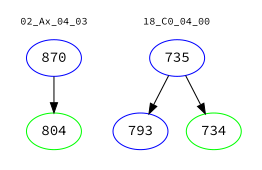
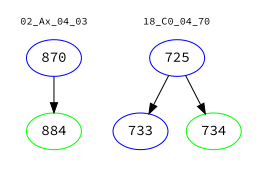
cluster "18_C0_04_00": label "18_C0_04_00" -> "18_C0_04_70"
node "735": label "735" -> "725"
node "804": label "804" -> "884"
node "793": label "793" -> "733"
